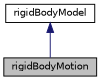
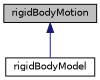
edge "rigidBodyMotion" -> "rigidBodyModel": reversed
